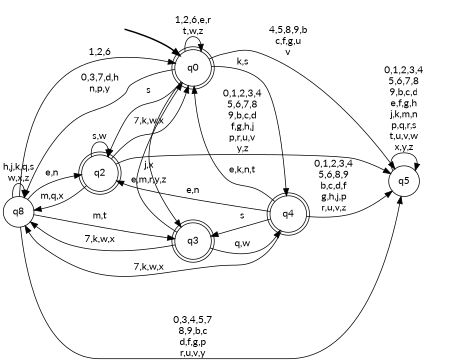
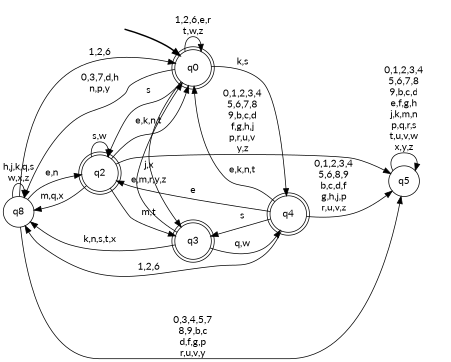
edge "q0" -> "q5": removed, label "4,5,8,9,b c,f,g,u v"
edge "q2" -> "q0": label "7,k,w,x" -> "e,k,n,t"
edge "q4" -> "q2": label "e,n" -> "e"
edge "q8" -> "q3": now "q2" -> "q3"
edge "q3" -> "q8": label "7,k,w,x" -> "k,n,s,t,x"
edge "q4" -> "q8": label "7,k,w,x" -> "1,2,6"
